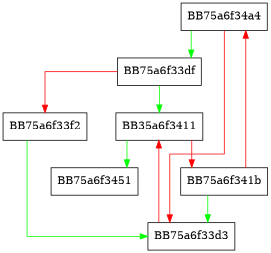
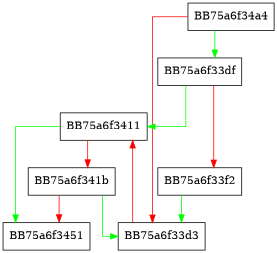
edge "BB75a6f341b" -> "BB75a6f34a4": now "BB75a6f341b" -> "BB75a6f3451"
node "BB35a6f3411": label "BB35a6f3411" -> "BB75a6f3411"
